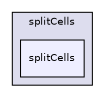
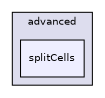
cluster "splitCells": label "splitCells" -> "advanced"
